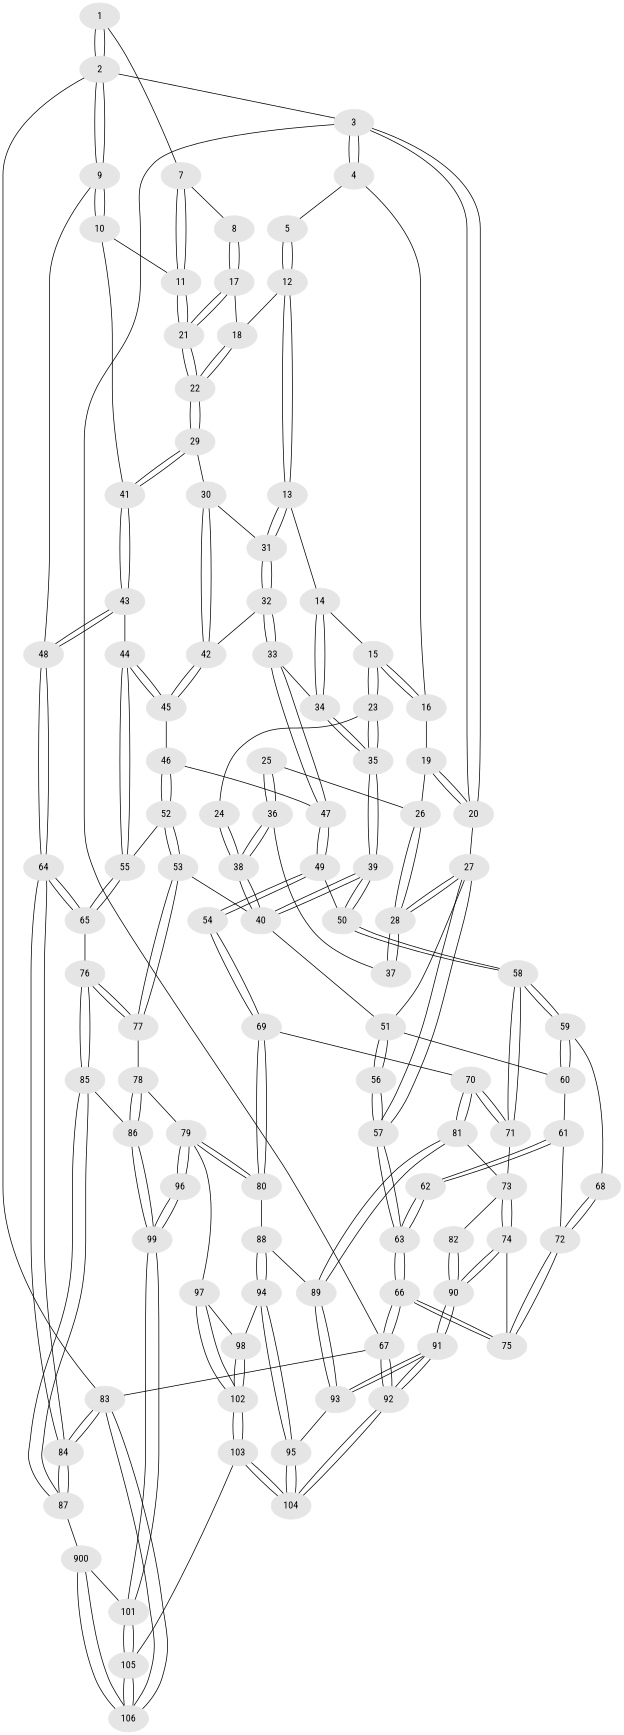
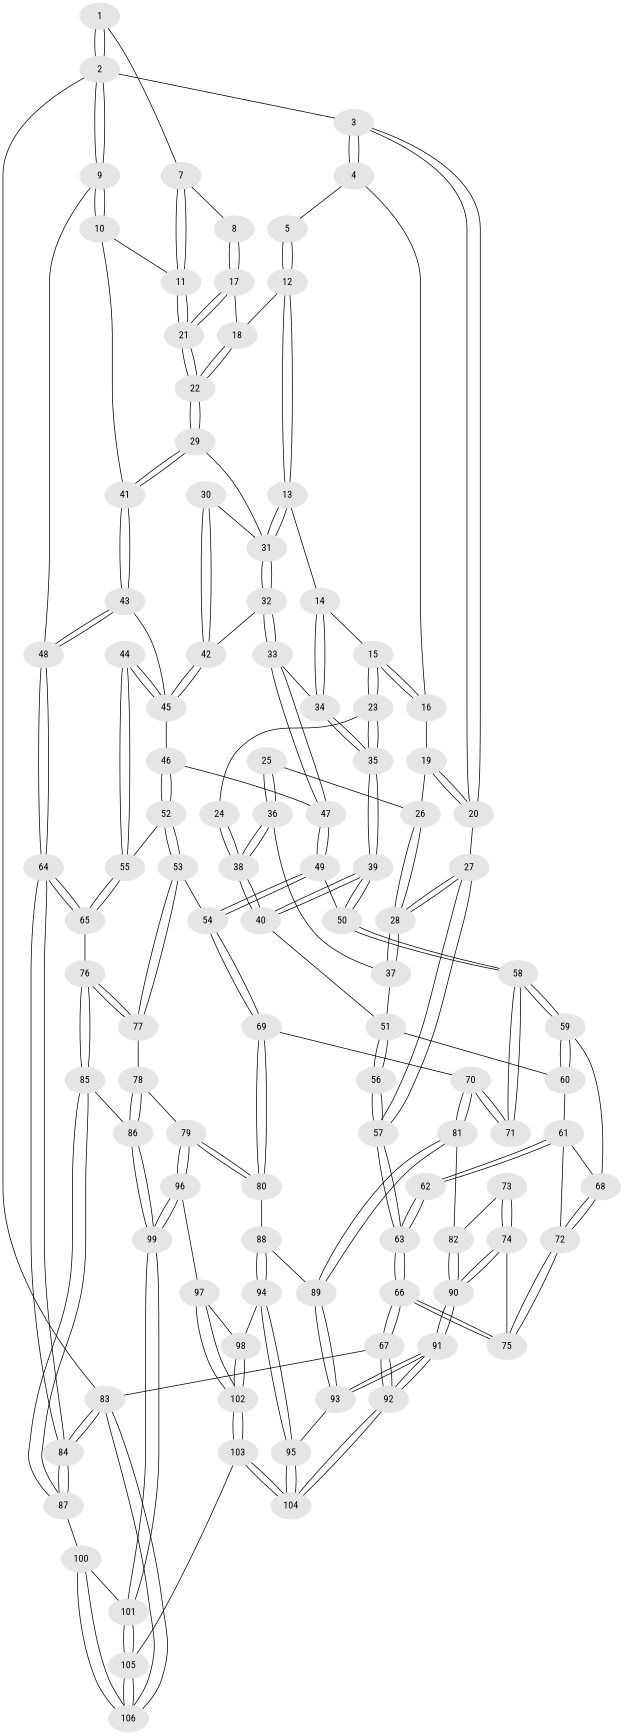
edge "29" -- "30": now "29" -- "31"
edge "43" -- "44": now "43" -- "45"
edge "3" -- "67": removed
edge "53" -- "40": now "53" -- "54"
edge "27" -- "51": now "37" -- "51"
edge "81" -- "73": now "81" -- "82"
edge "61" -- "68": added
edge "71" -- "73": removed
edge "79" -- "97": now "96" -- "97"
node "900": label "900" -> "100"
